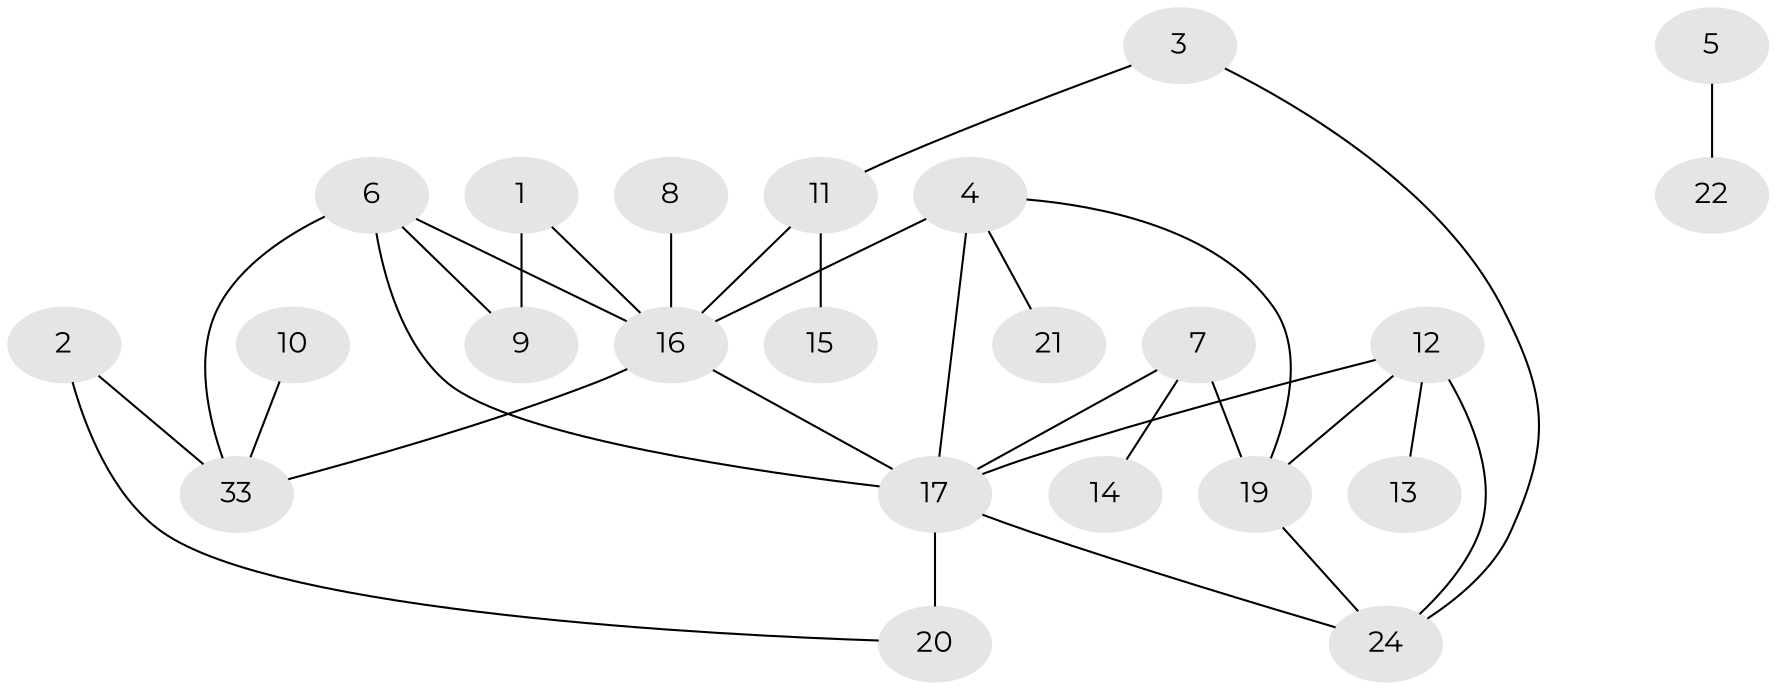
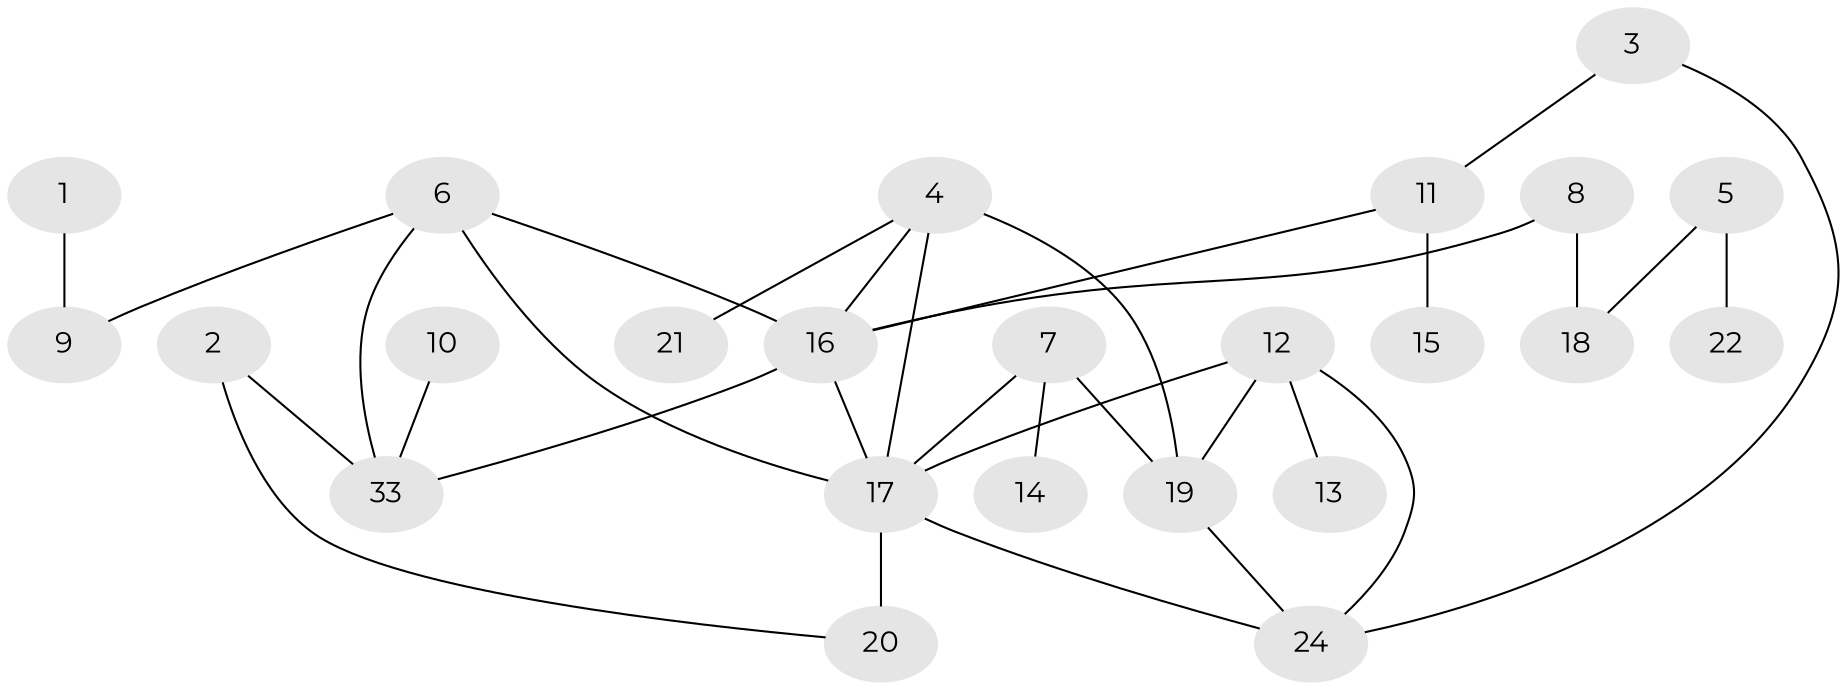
edge "1" -- "16": removed
node "18": added
